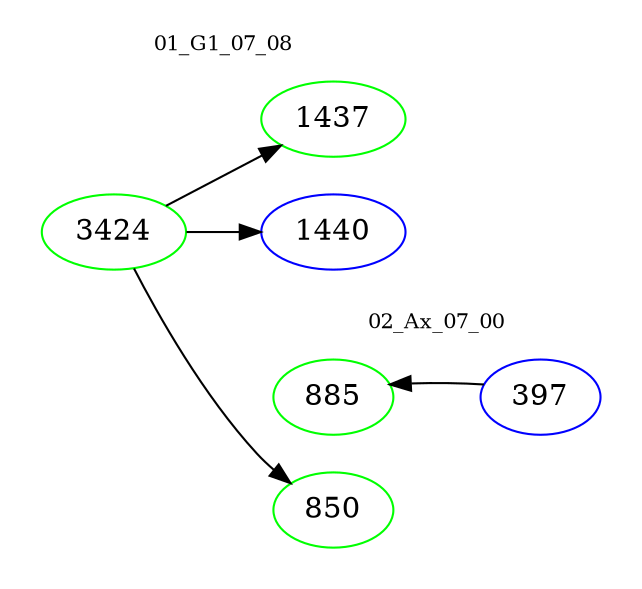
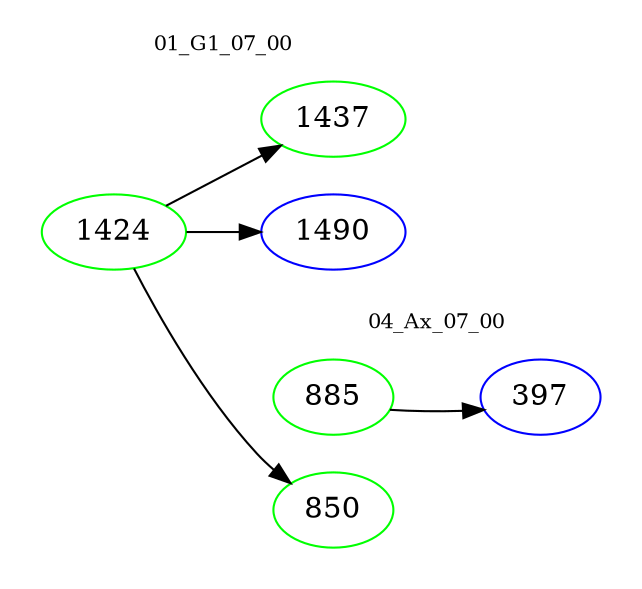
cluster "01_G1_07_08": label "01_G1_07_08" -> "01_G1_07_00"
node "3424": label "3424" -> "1424"
node "1440": label "1440" -> "1490"
cluster "02_Ax_07_00": label "02_Ax_07_00" -> "04_Ax_07_00"
edge "397" -> "885": reversed
